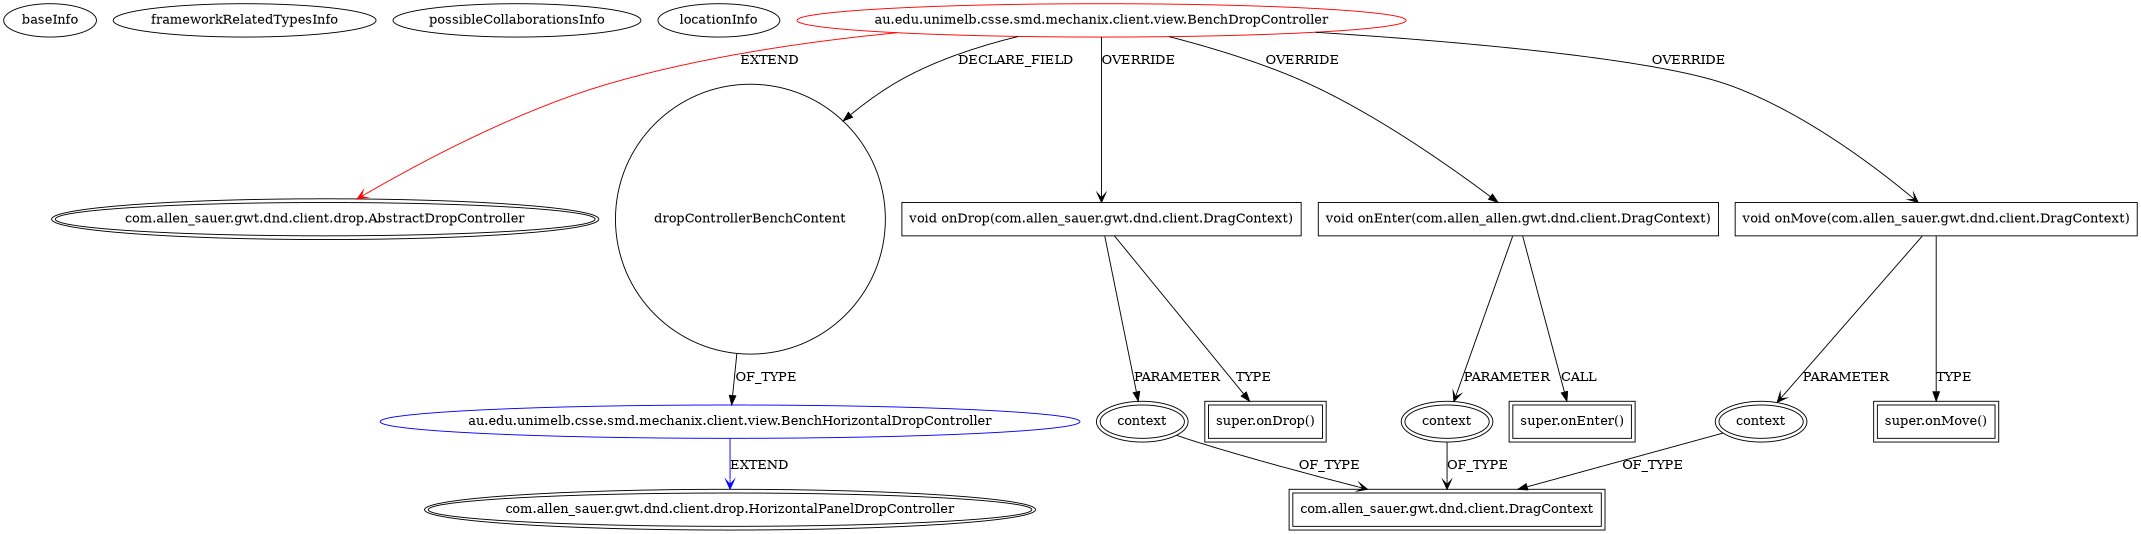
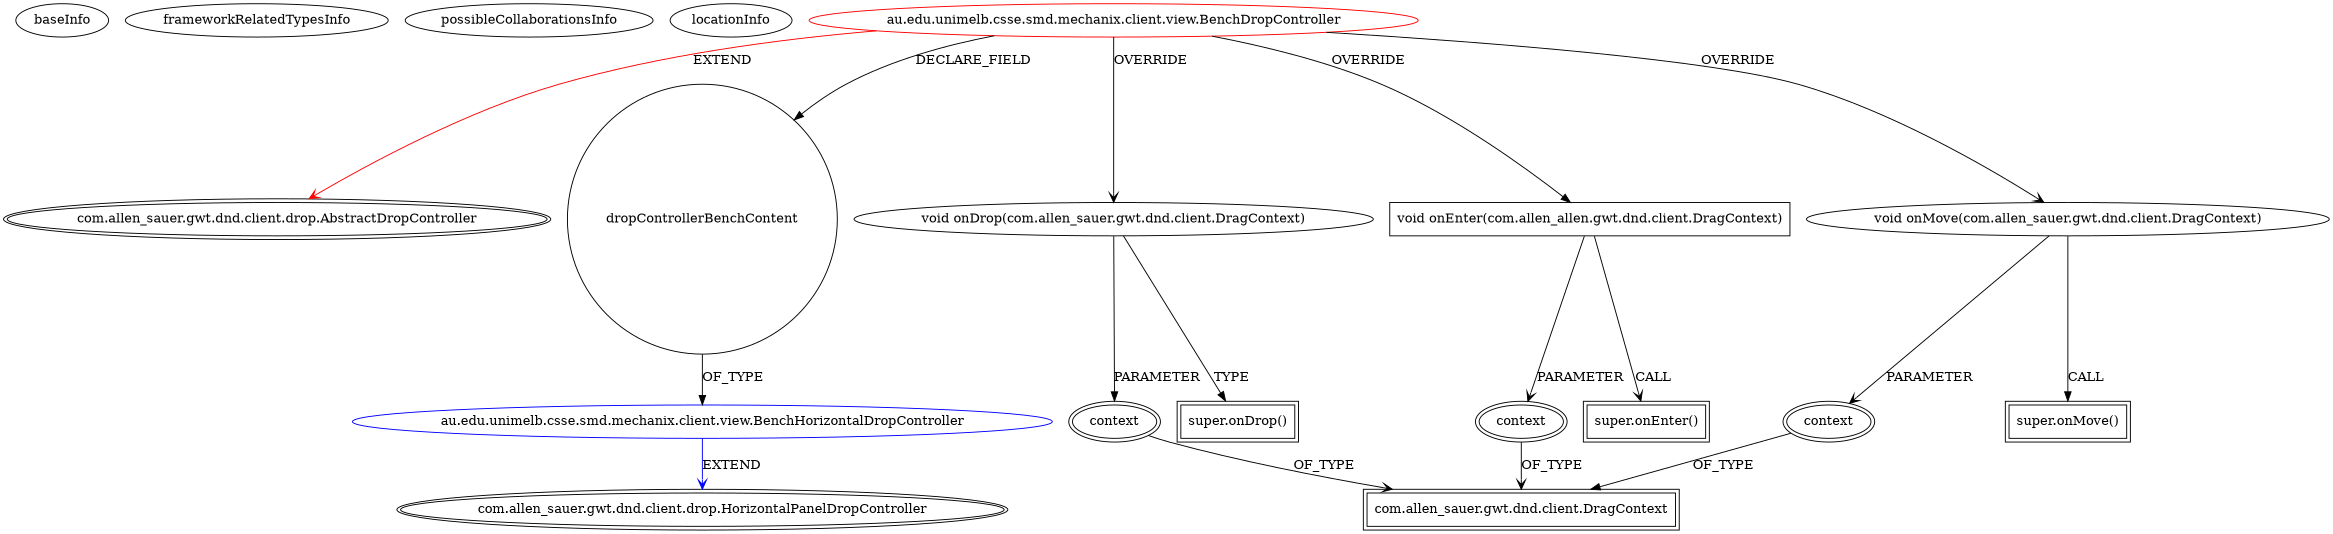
node "void onDrop(com.allen_sauer.gwt.dnd.client.DragContext)": shape box -> ellipse
node "void onMove(com.allen_sauer.gwt.dnd.client.DragContext)": shape box -> ellipse
edge "void onEnter(com.allen_allen.gwt.dnd.client.DragContext)" -> "super.onEnter()": arrowhead normal -> vee
edge "void onMove(com.allen_sauer.gwt.dnd.client.DragContext)" -> "super.onMove()": label "TYPE" -> "CALL"
